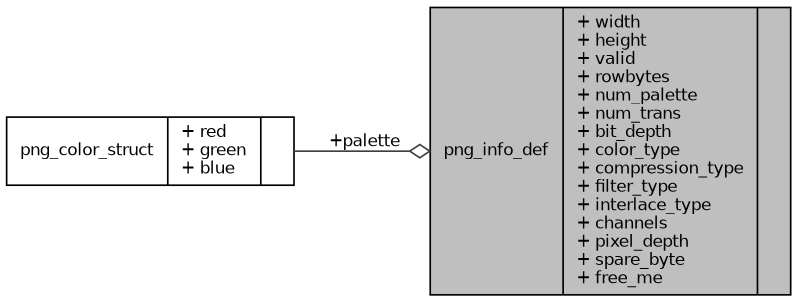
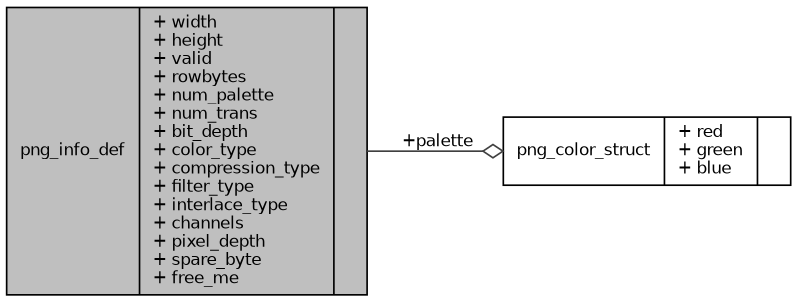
edge "png_color_struct" -> "png_info_def": reversed
